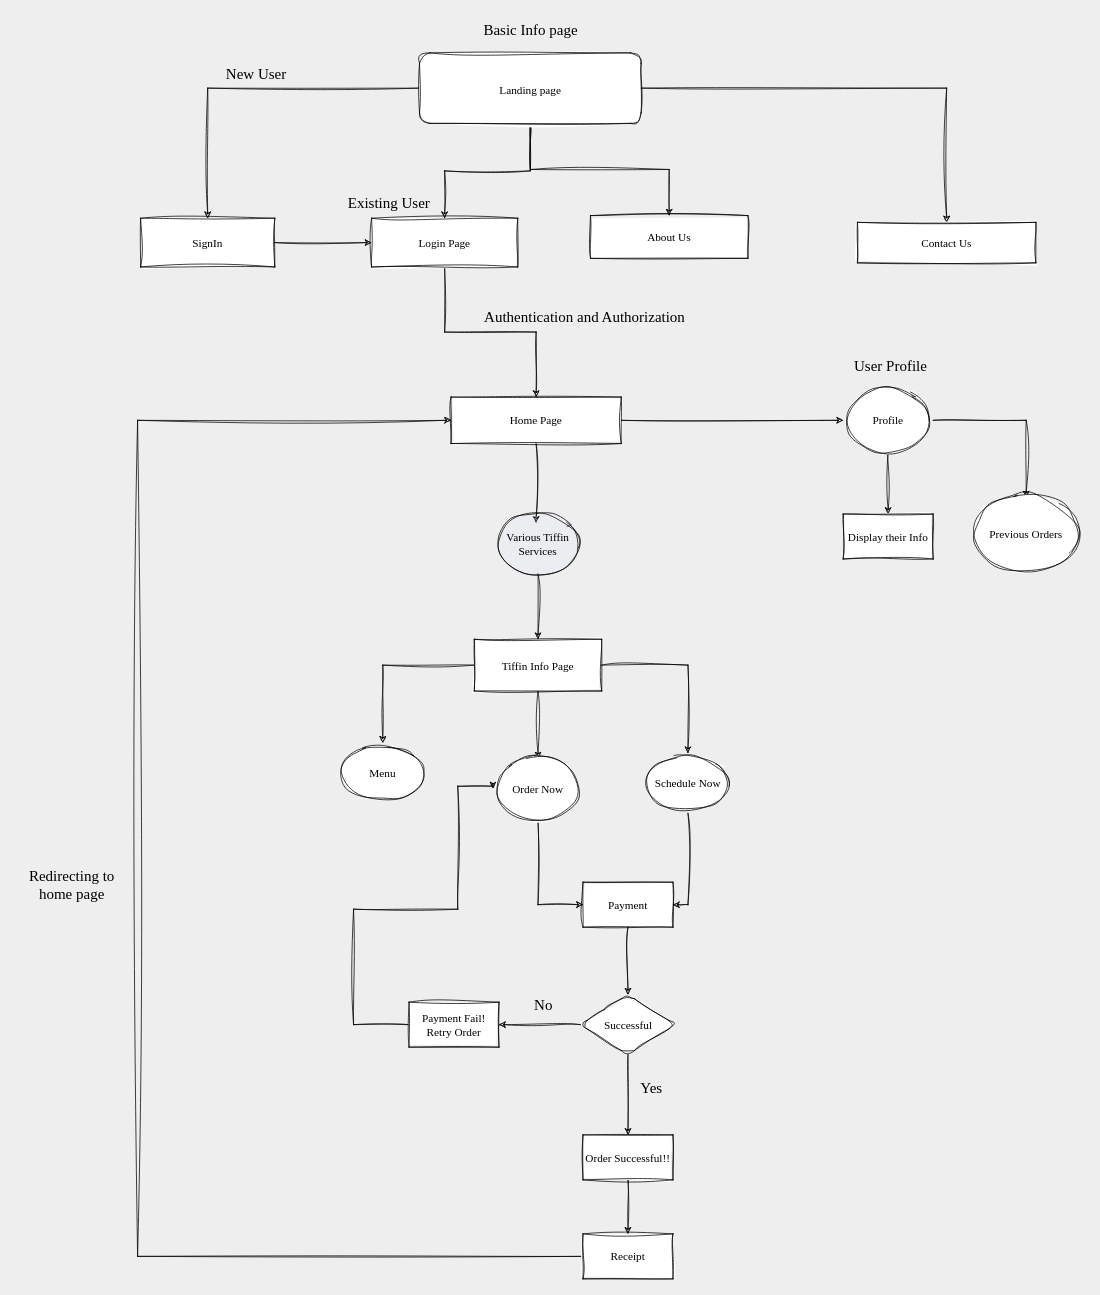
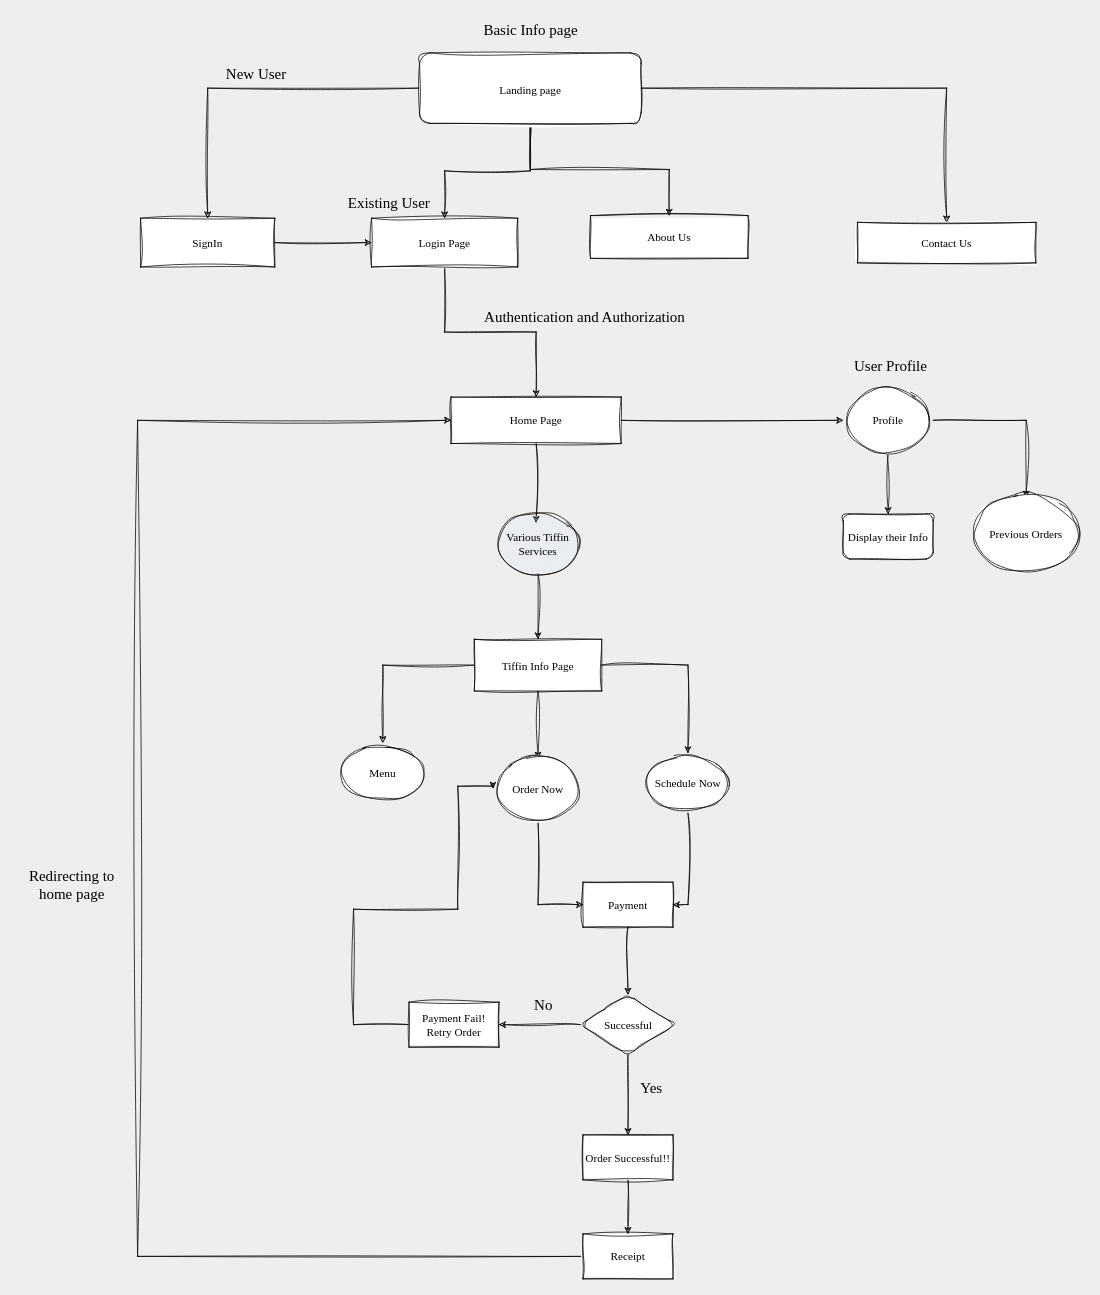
node "Display their Info": shape rectangle -> rounded rectangle
